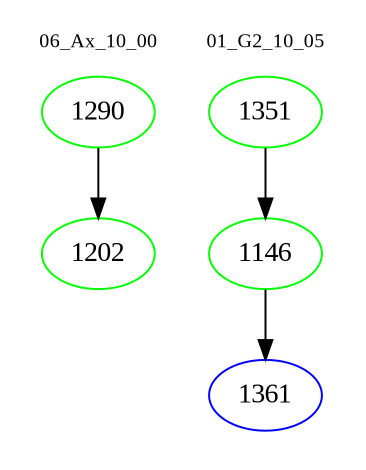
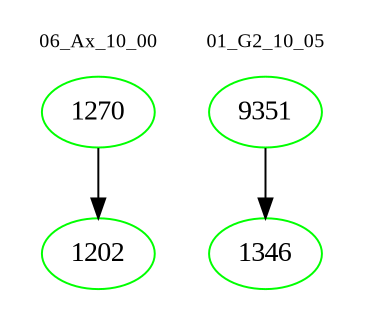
node "1290": label "1290" -> "1270"
node "1351": label "1351" -> "9351"
node "1146": label "1146" -> "1346"
node "1361": removed
